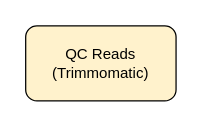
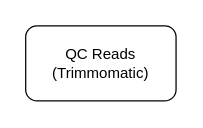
node "QC Reads (Trimmomatic)": fillcolor #fff2cc -> #ffffff
